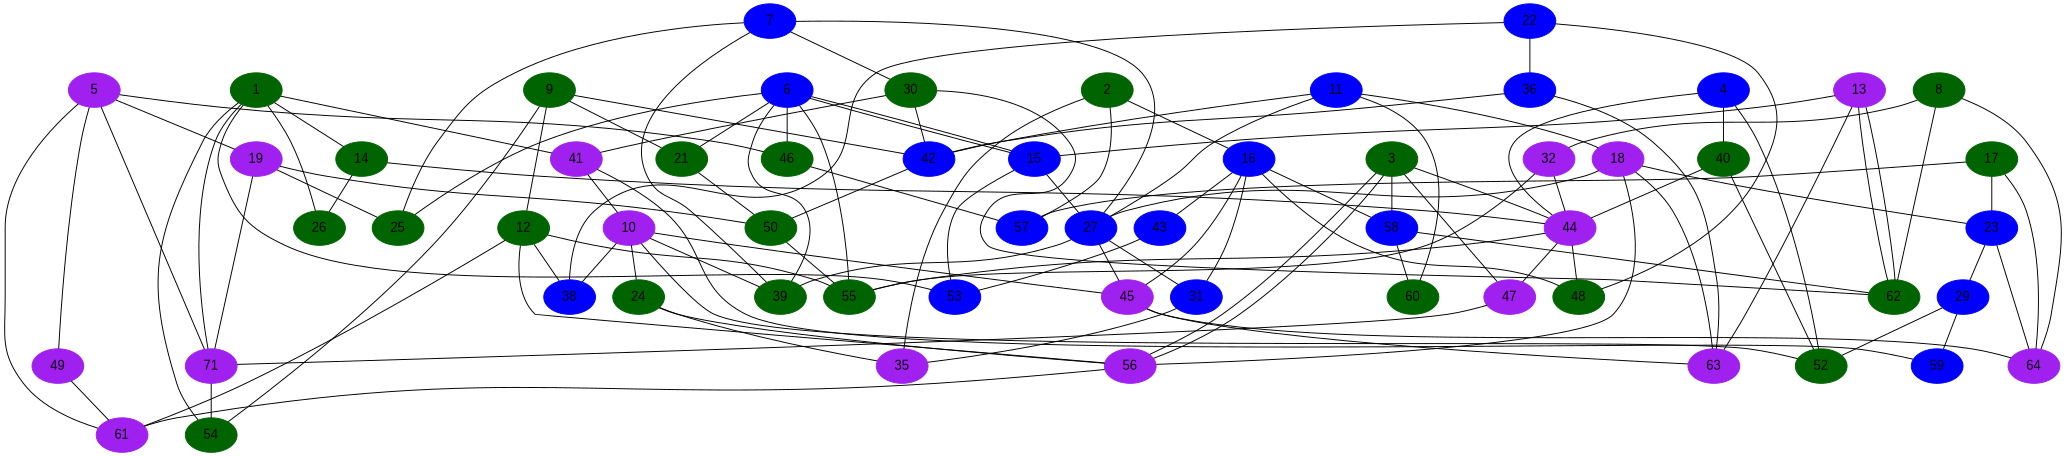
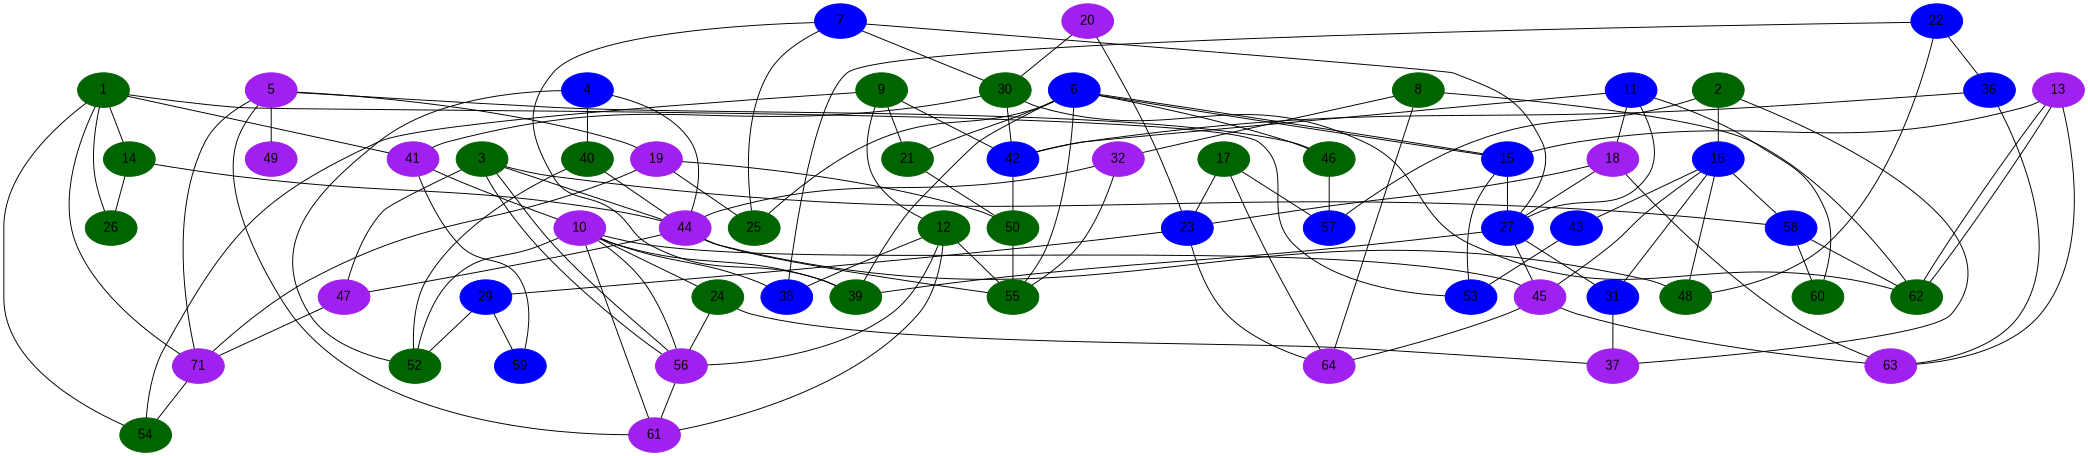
node "20": added
edge "18" -- "56": now "10" -- "56"
node "35": label "35" -> "37"
edge "49" -- "61": now "10" -- "61"
